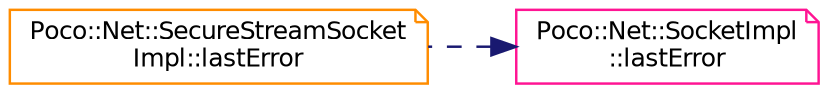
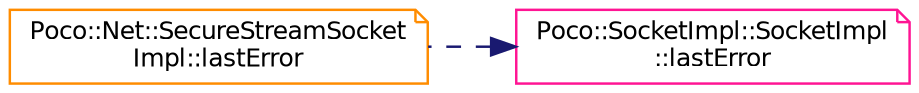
node "Poco::Net::SocketImpl ::lastError": label "Poco::Net::SocketImpl ::lastError" -> "Poco::SocketImpl::SocketImpl ::lastError"
